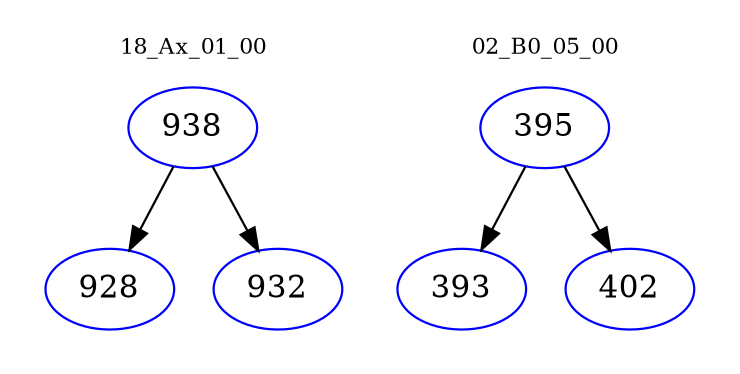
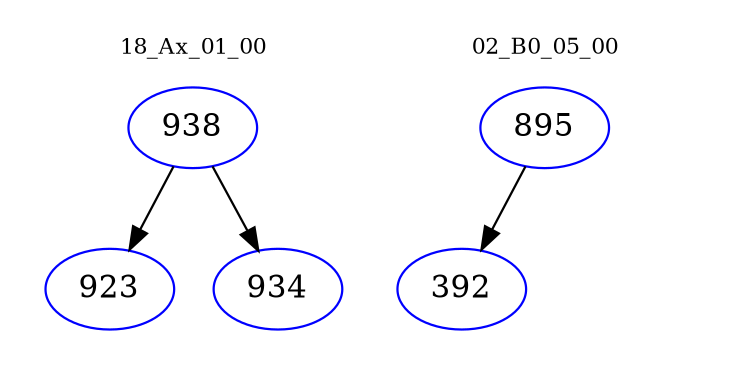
node "395": label "395" -> "895"
node "928": label "928" -> "923"
node "932": label "932" -> "934"
node "393": label "393" -> "392"
node "402": removed
